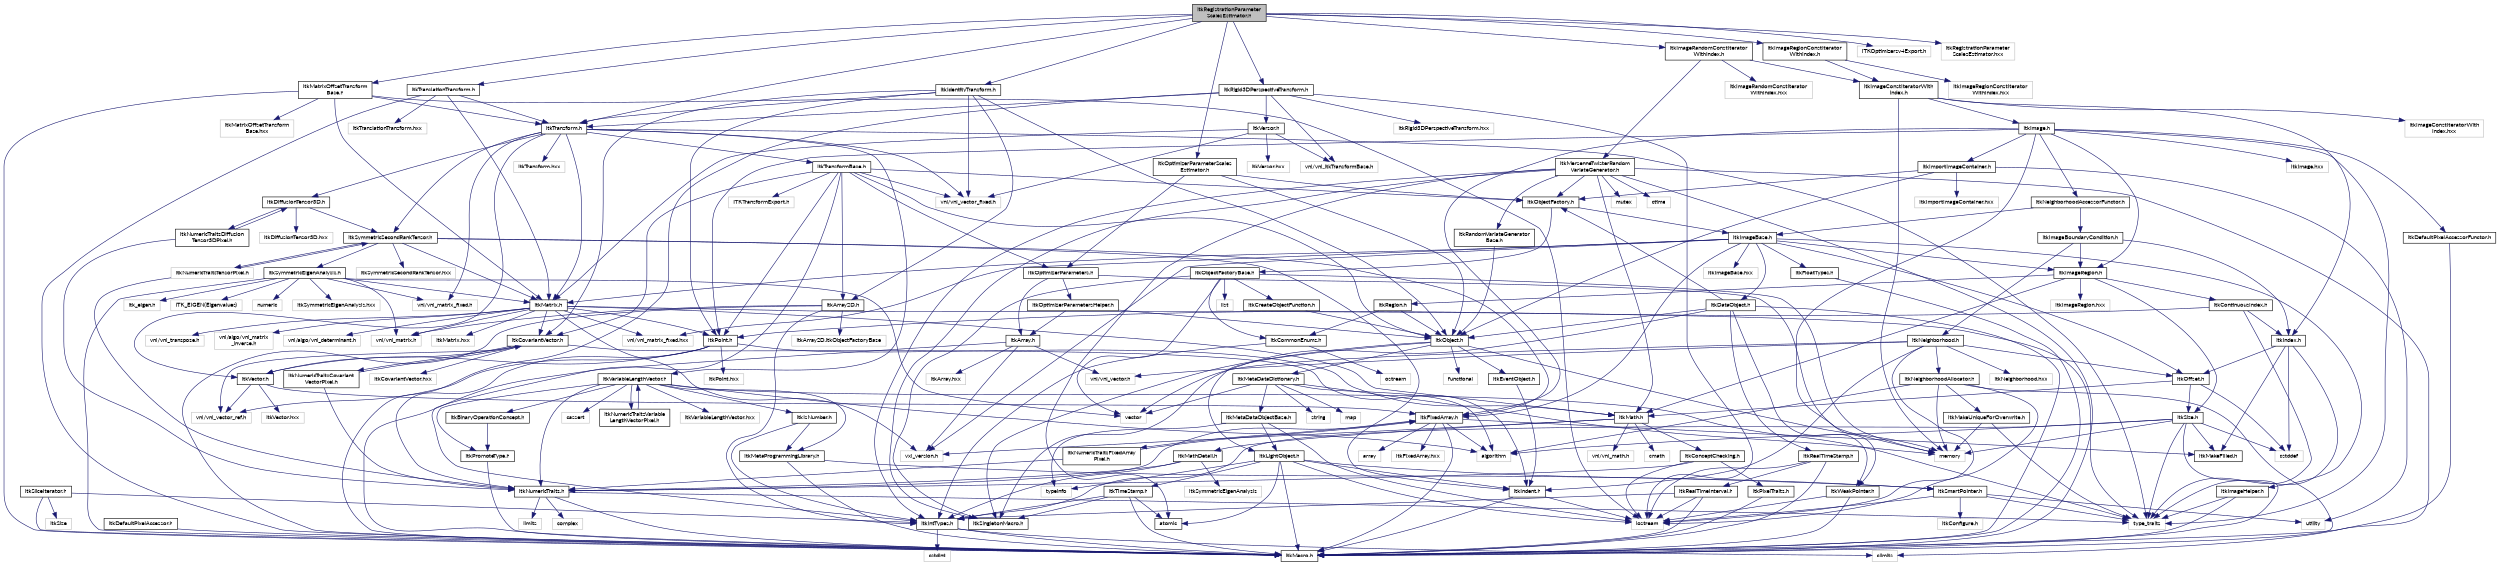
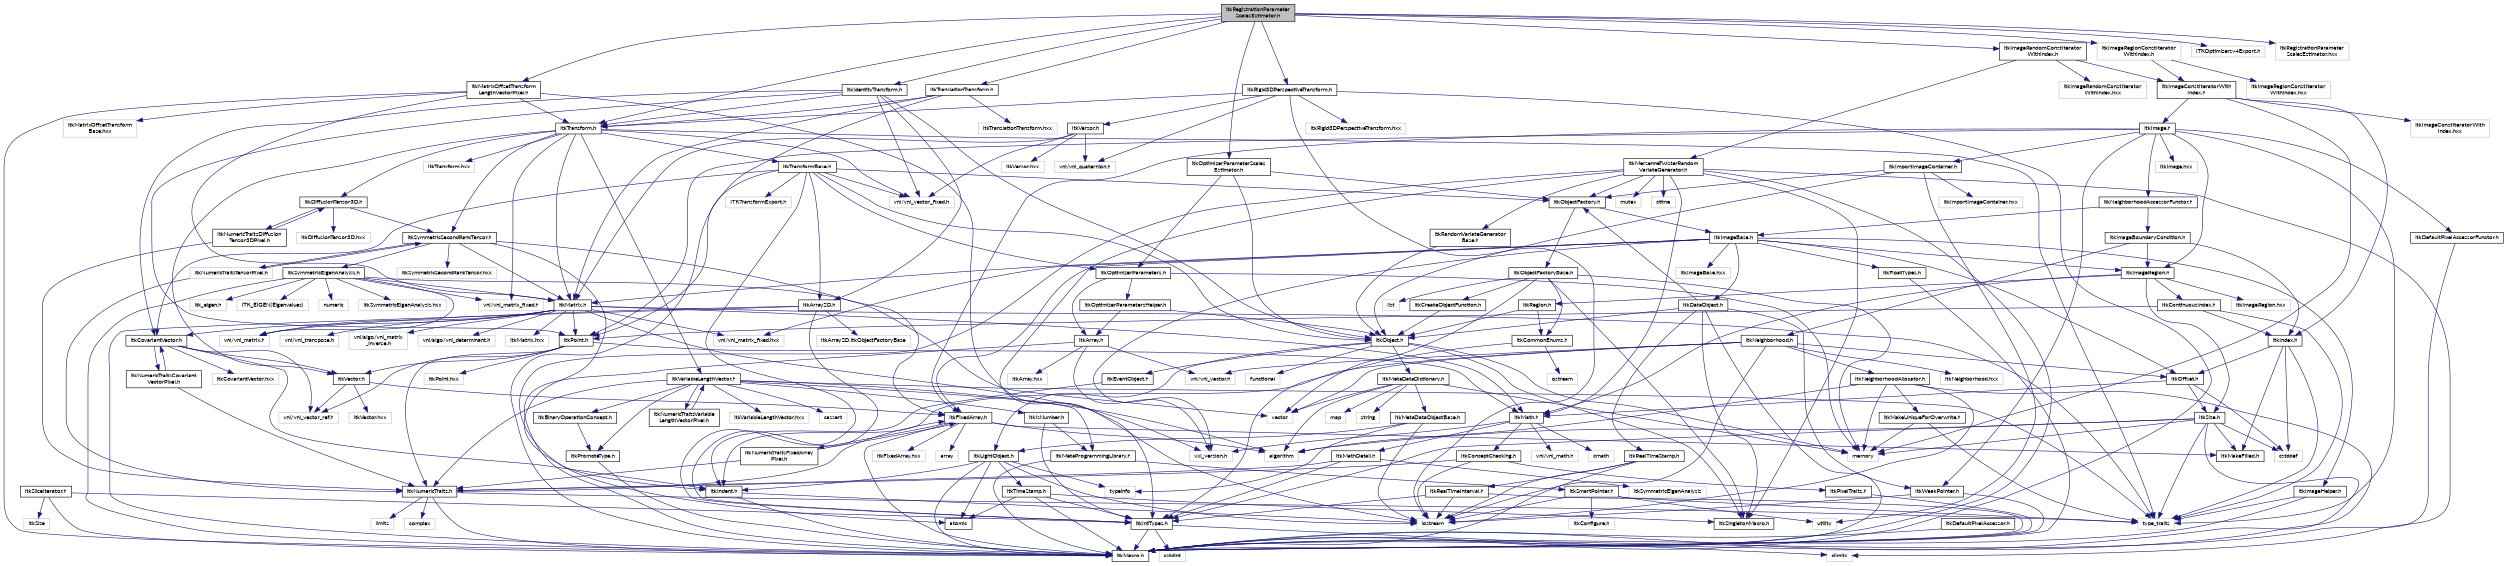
node "itkImageRegionConstIterator WithIndex.h": color black -> grey75
node "itkMatrixOffsetTransform Base.h": label "itkMatrixOffsetTransform Base.h" -> "itkMatrixOffsetTransform LengthVectorPixel.h"
node "vnl/vnl_itkTransformBase.h": label "vnl/vnl_itkTransformBase.h" -> "vnl/vnl_quaternion.h"
edge "itkLightObject.h" -> "itkSmartPointer.h": removed
